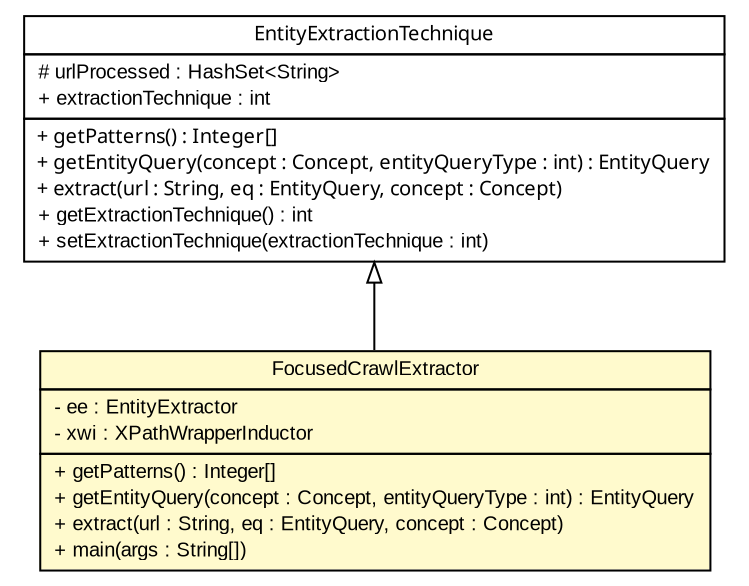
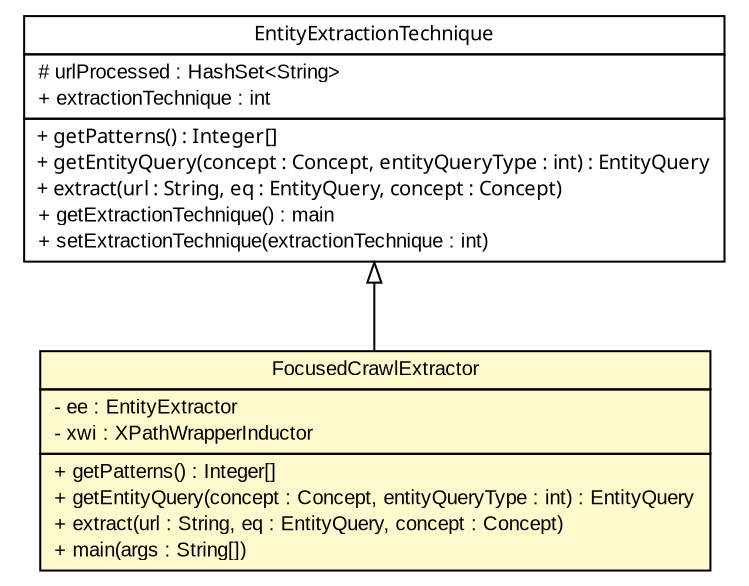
node "EntityExtractionTechnique": text "+ getExtractionTechnique() : int" -> "+ getExtractionTechnique() : main"
